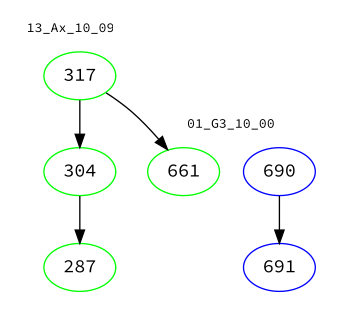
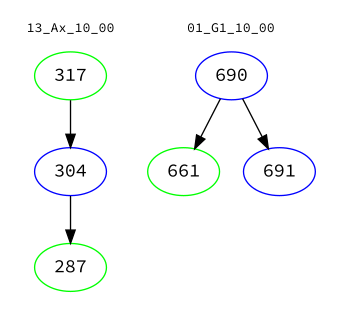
cluster "13_Ax_10_09": label "13_Ax_10_09" -> "13_Ax_10_00"
cluster "01_G3_10_00": label "01_G3_10_00" -> "01_G1_10_00"
edge "317" -> "661": now "690" -> "661"
node "304": color green -> blue
